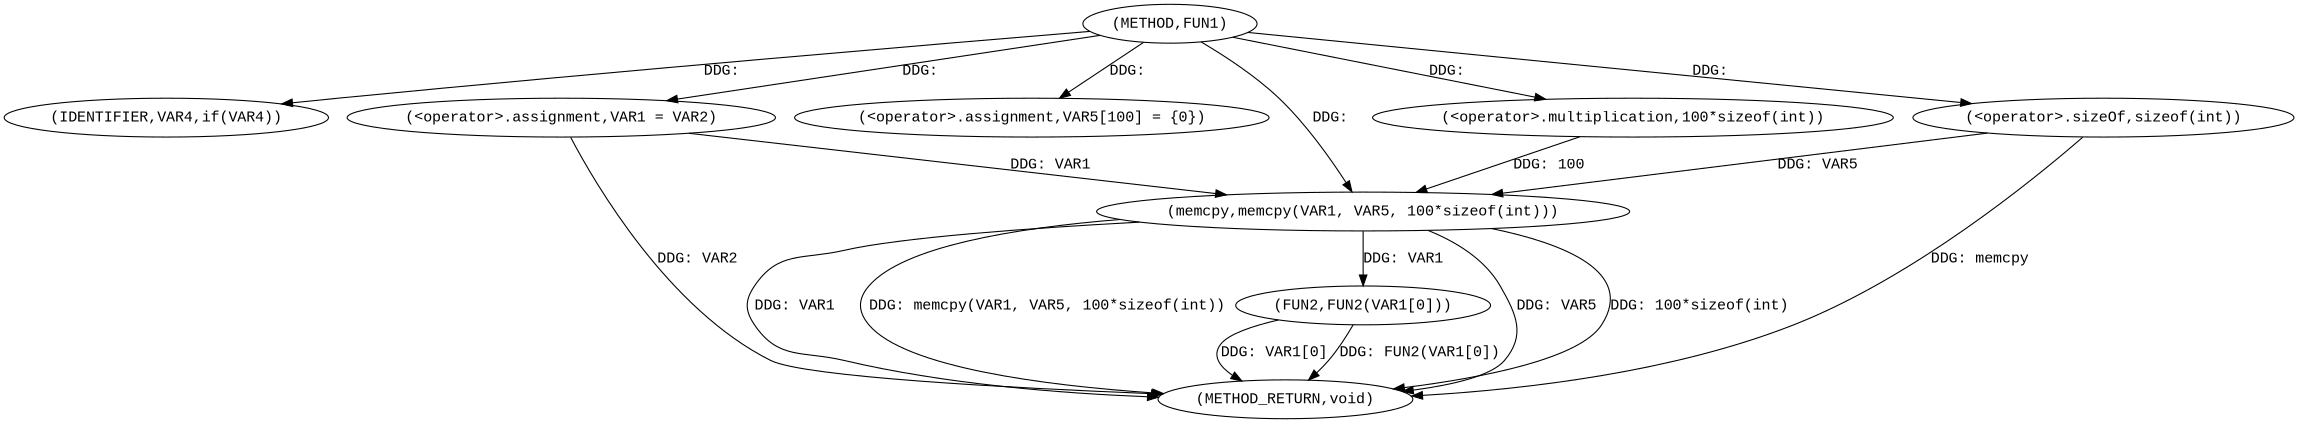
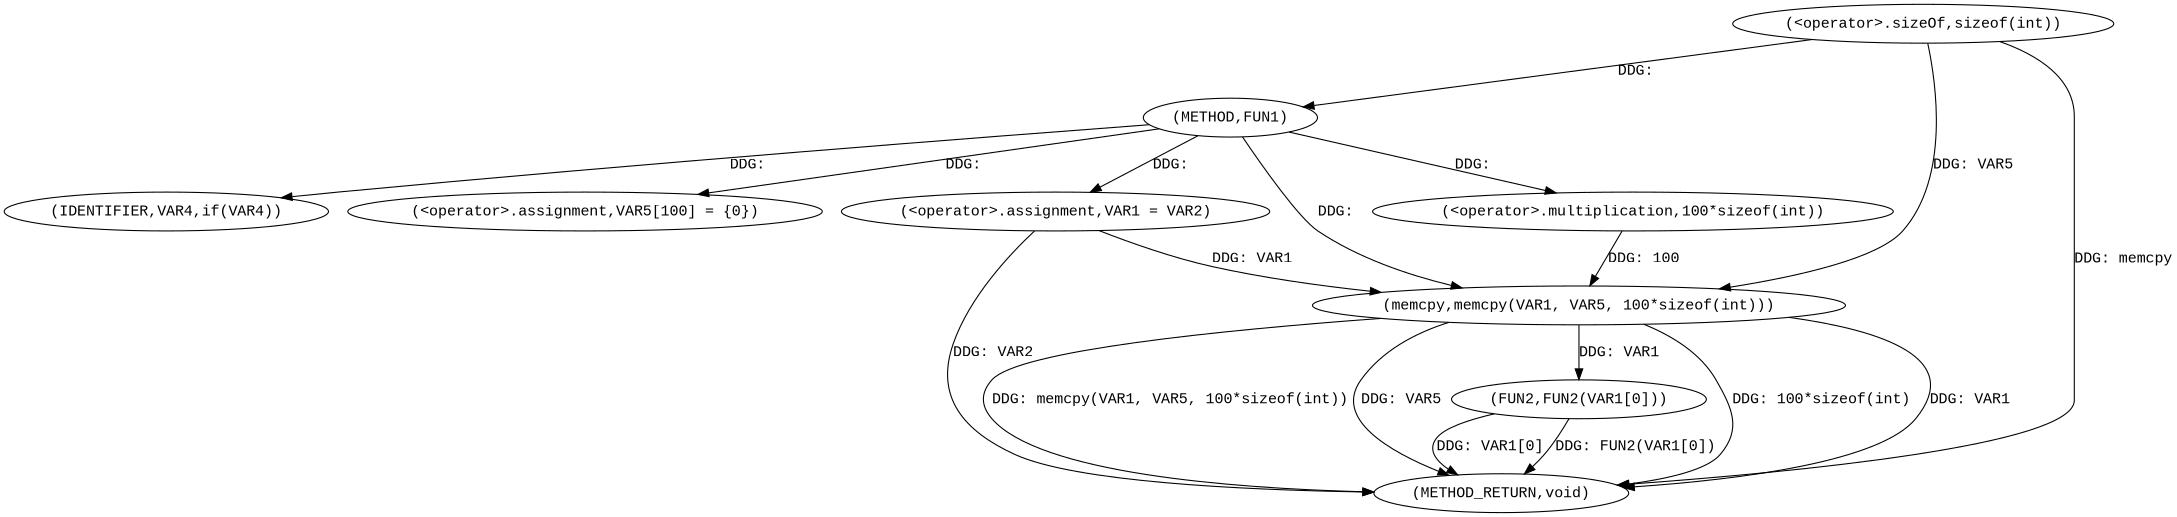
edge "(METHOD,FUN1)" -> "(<operator>.sizeOf,sizeof(int))": reversed
